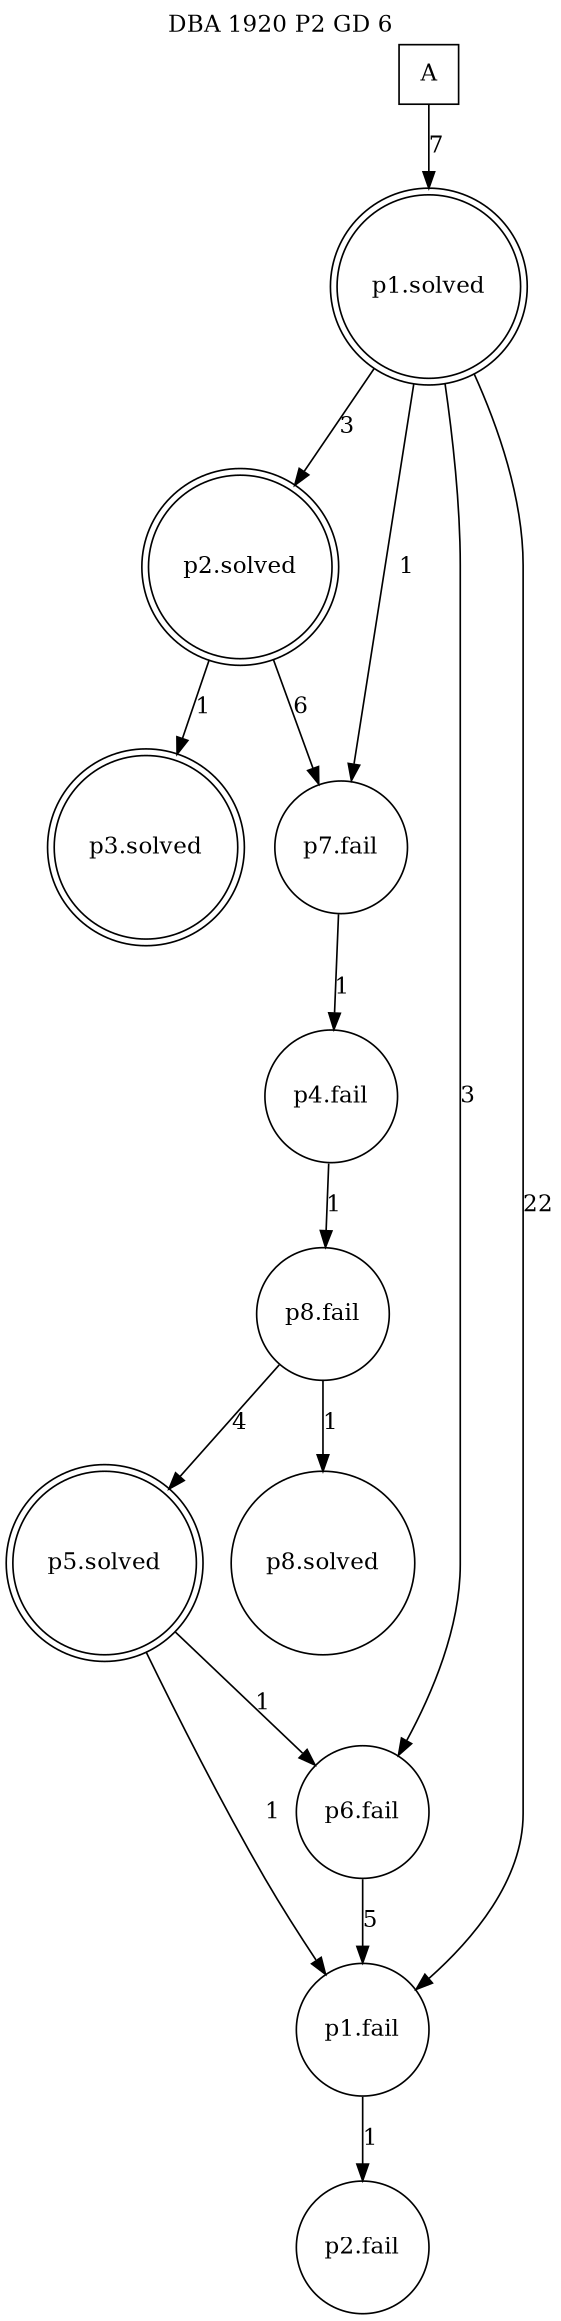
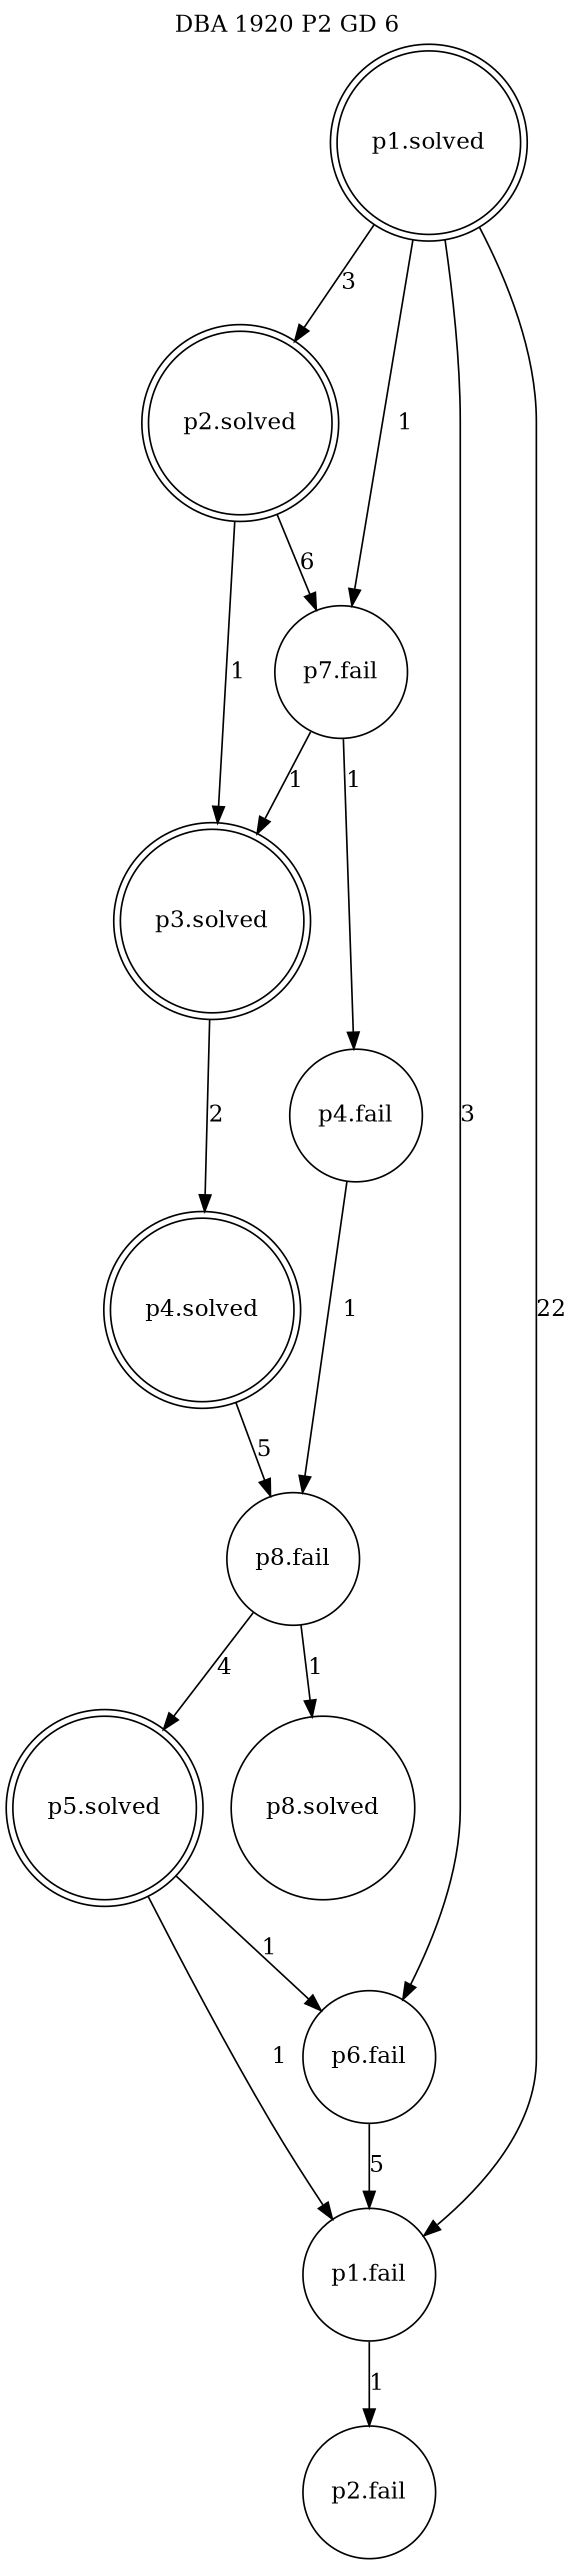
node "A": removed
edge "p7.fail" -> "p3.solved": added, label "1"
node "p4.solved": added
